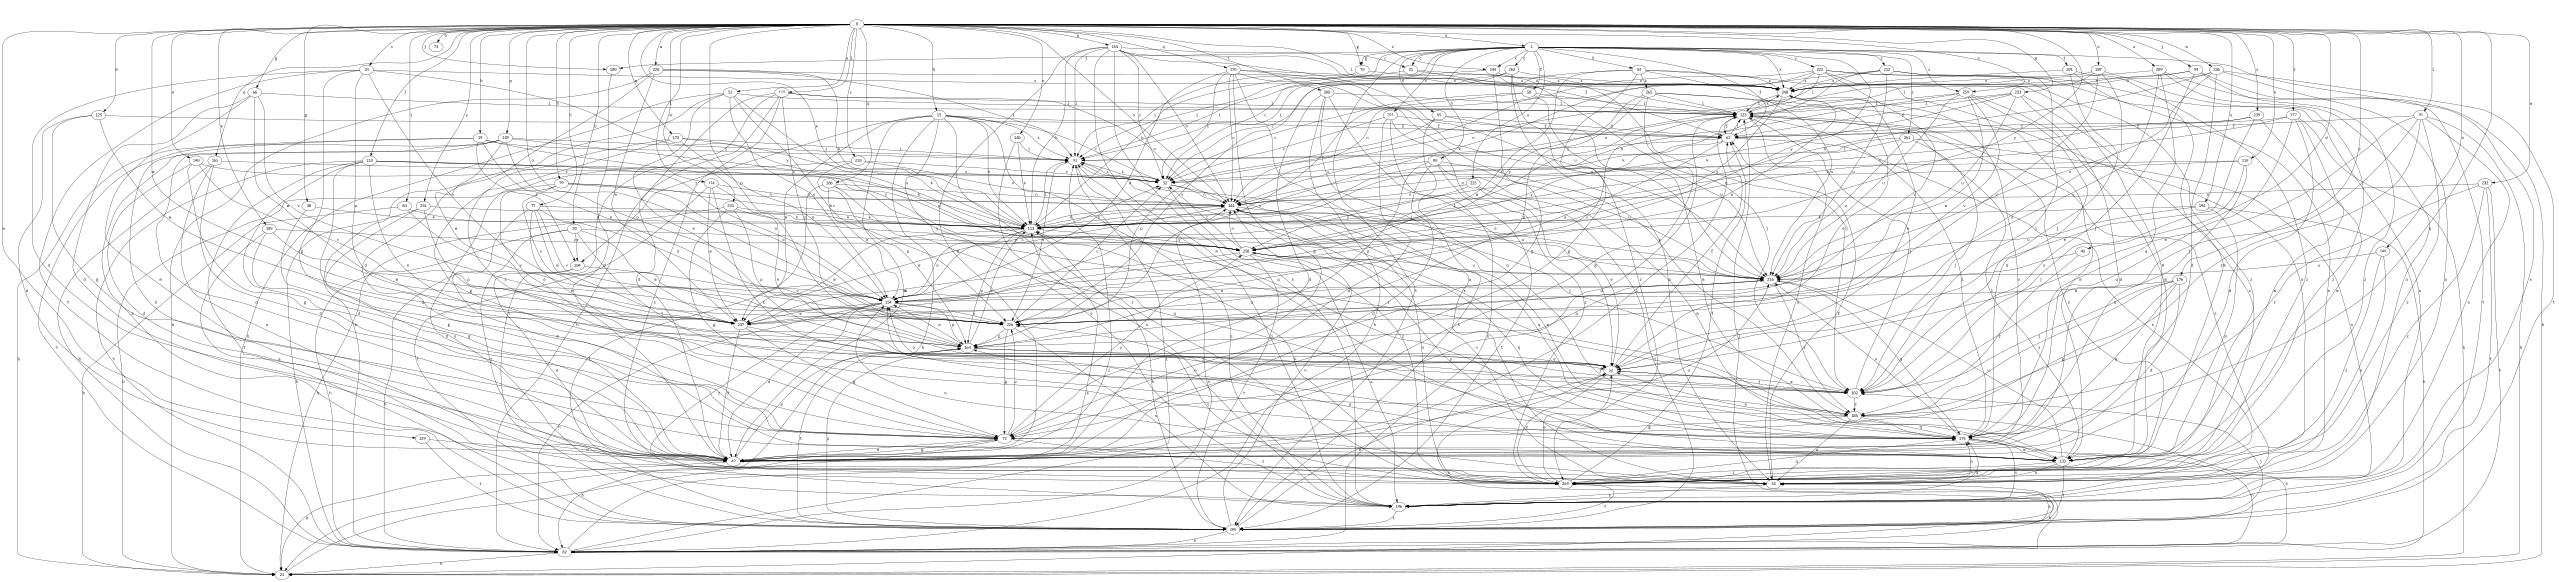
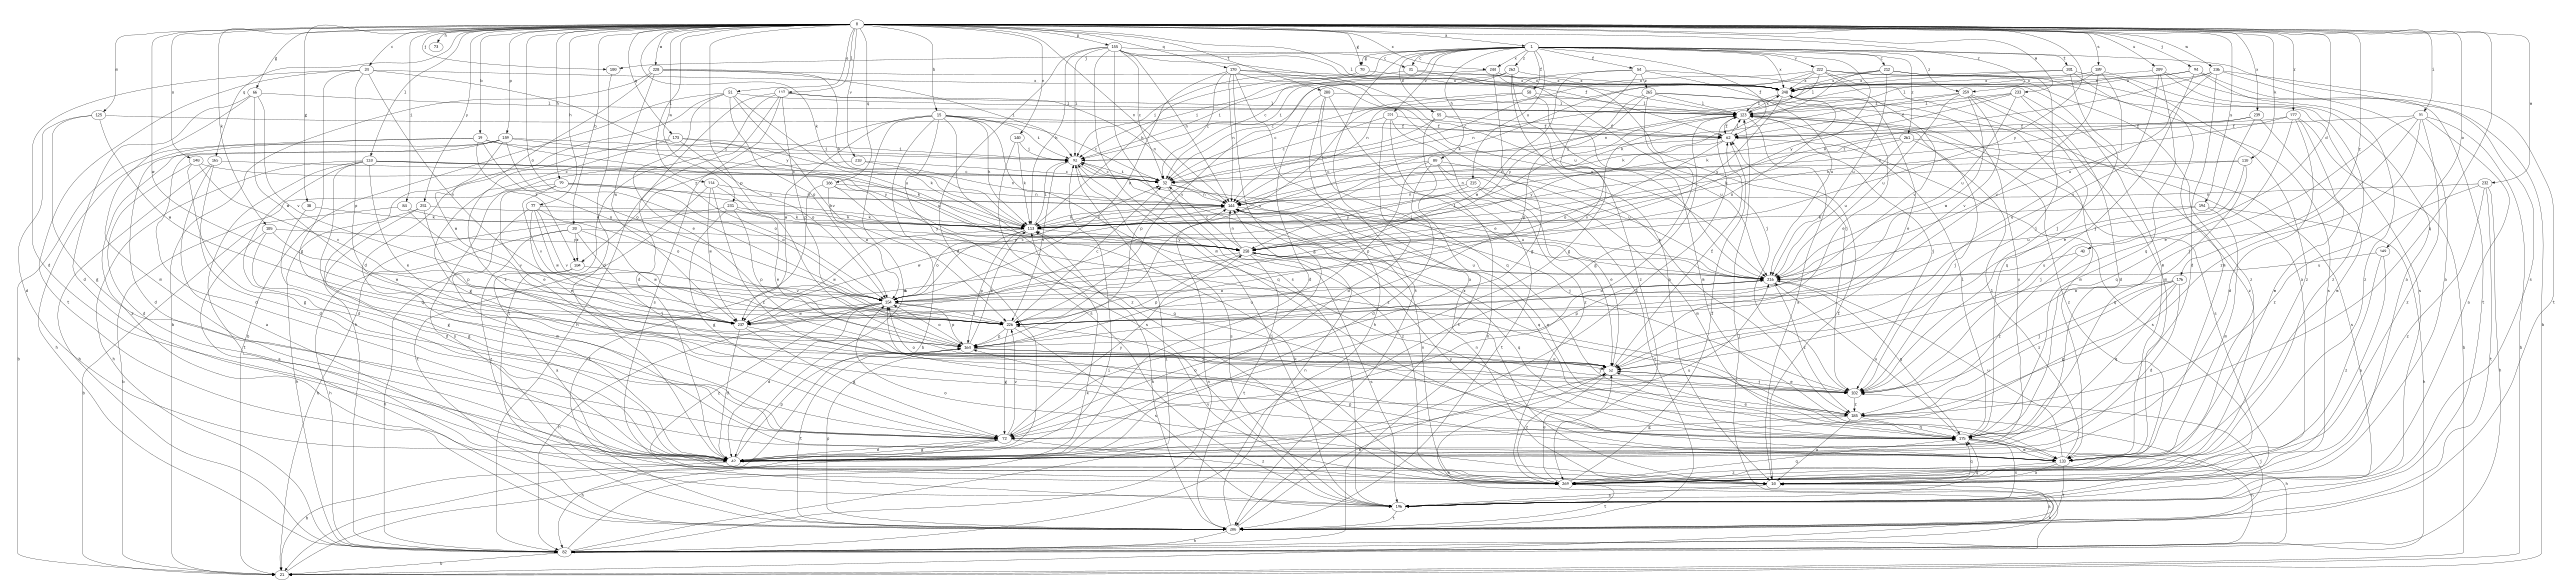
edge "54" -> "248": now "201" -> "248"
edge "102" -> "123": reversed
edge "218" -> "164": now "258" -> "164"
node "229": removed
